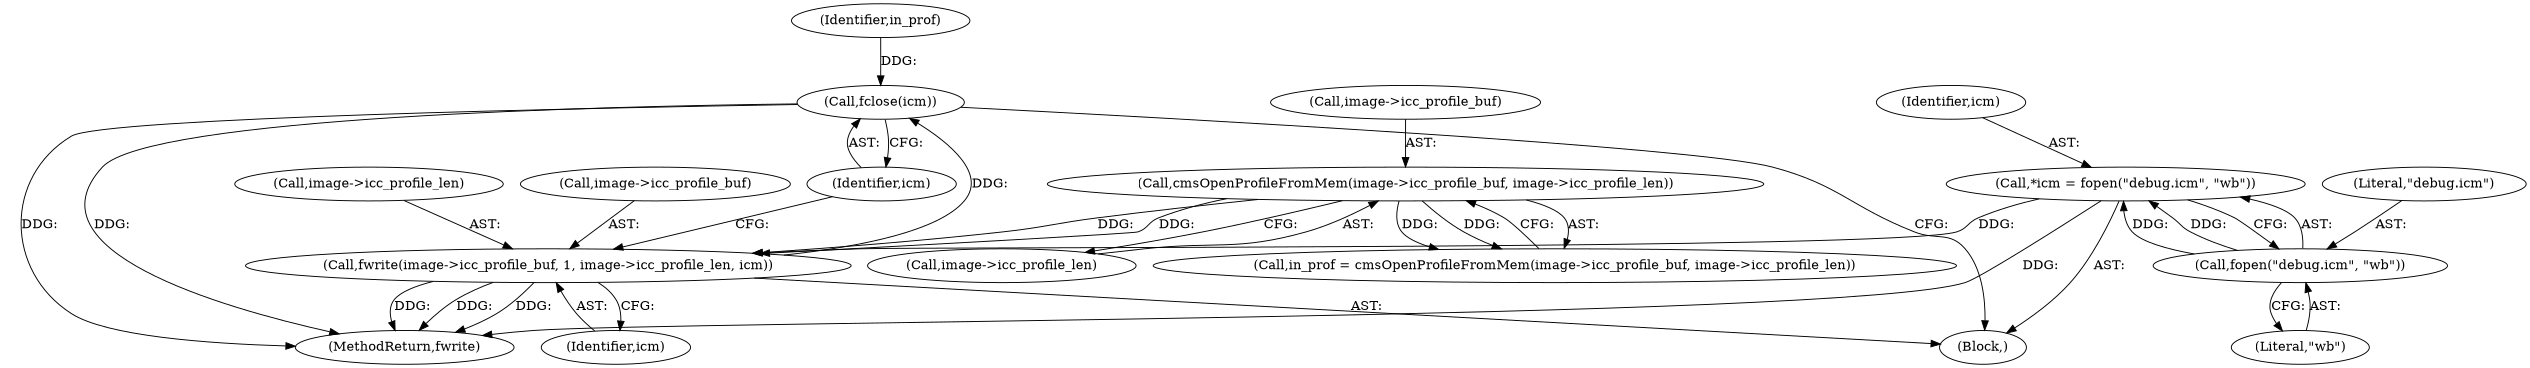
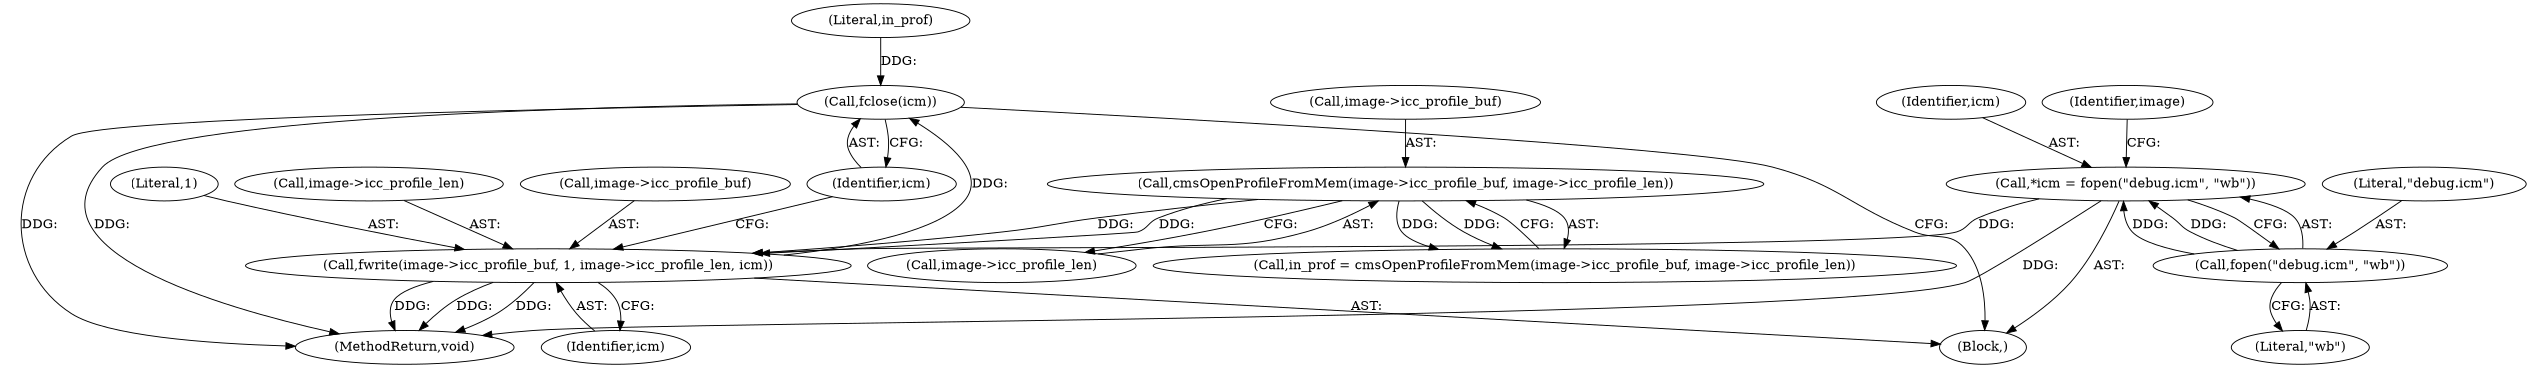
node "(Identifier,in_prof)": label "(Identifier,in_prof)" -> "(Literal,in_prof)"
node "(Identifier,image)": added
node "(Literal,1)": added
node "(MethodReturn,fwrite)": label "(MethodReturn,fwrite)" -> "(MethodReturn,void)"
